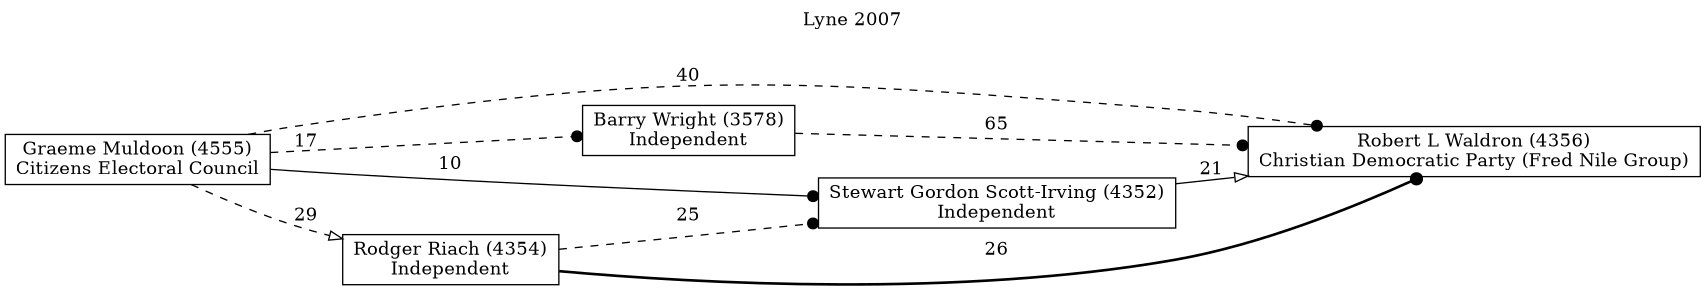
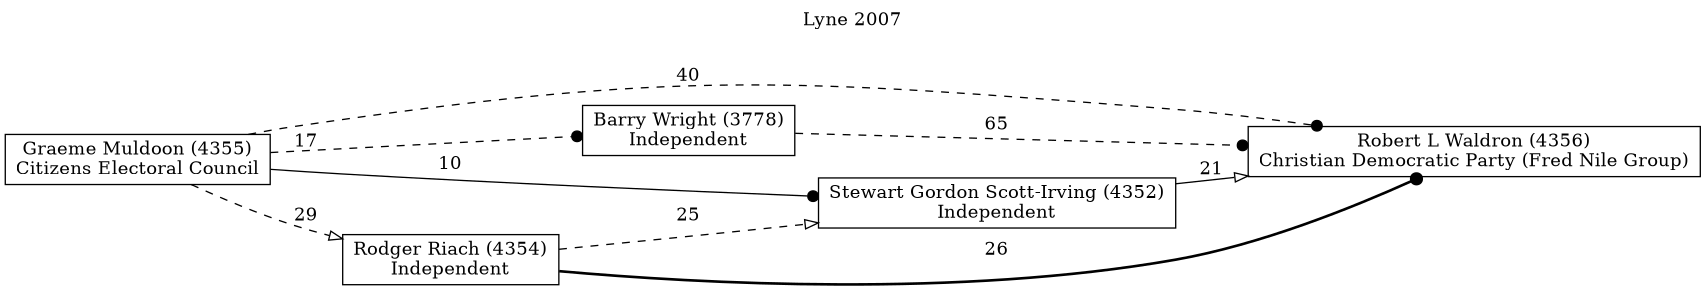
node "Barry Wright (3578) Independent": label "Barry Wright (3578) Independent" -> "Barry Wright (3778) Independent"
node "Graeme Muldoon (4555) Citizens Electoral Council": label "Graeme Muldoon (4555) Citizens Electoral Council" -> "Graeme Muldoon (4355) Citizens Electoral Council"
edge "Rodger Riach (4354) Independent" -> "Stewart Gordon Scott-Irving (4352) Independent": arrowhead dot -> onormal
